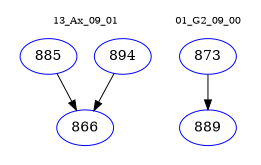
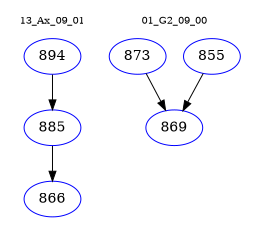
node "855": added
edge "894" -> "866": now "894" -> "885"
node "889": label "889" -> "869"
